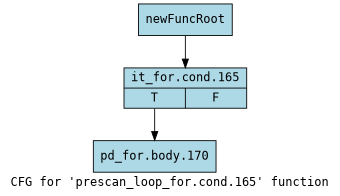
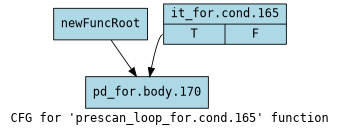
edge "newFuncRoot" -> "it_for.cond.165": now "newFuncRoot" -> "pd_for.body.170"
